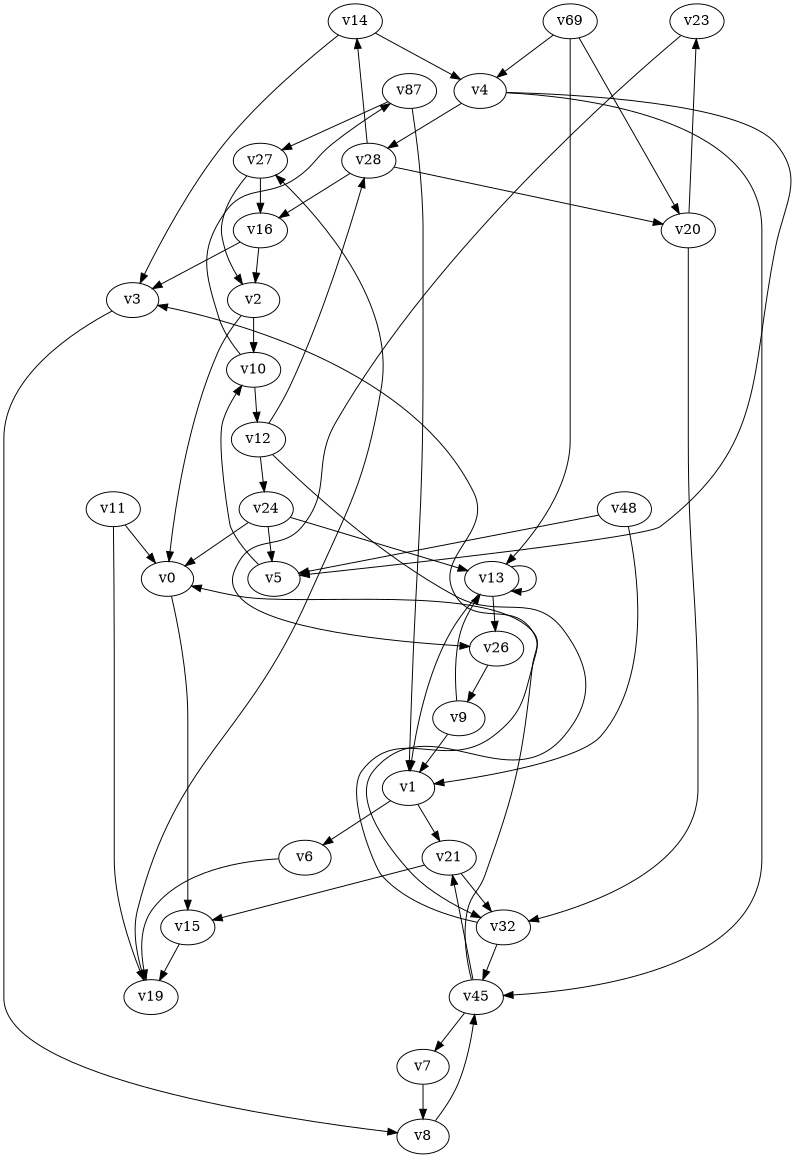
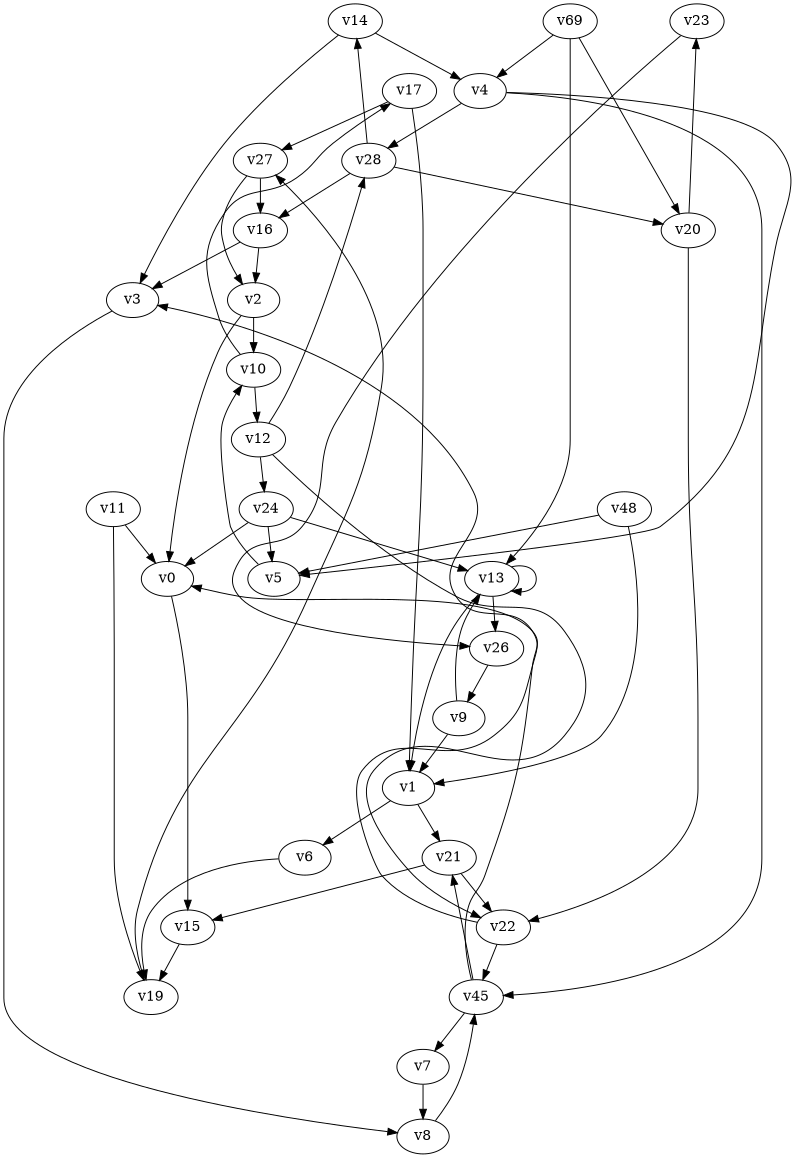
node "v87": label "v87" -> "v17"
node "v32": label "v32" -> "v22"
